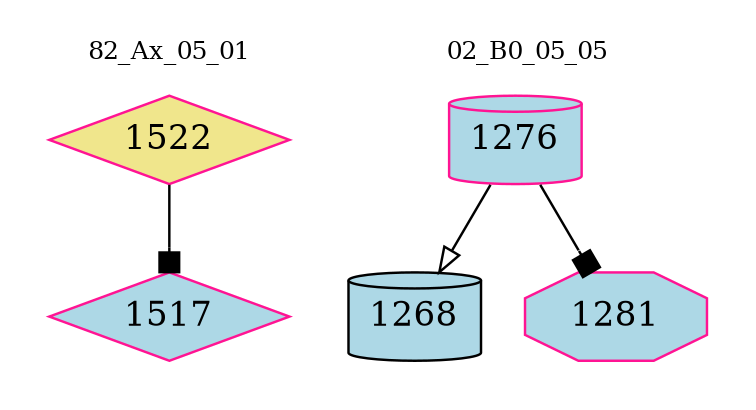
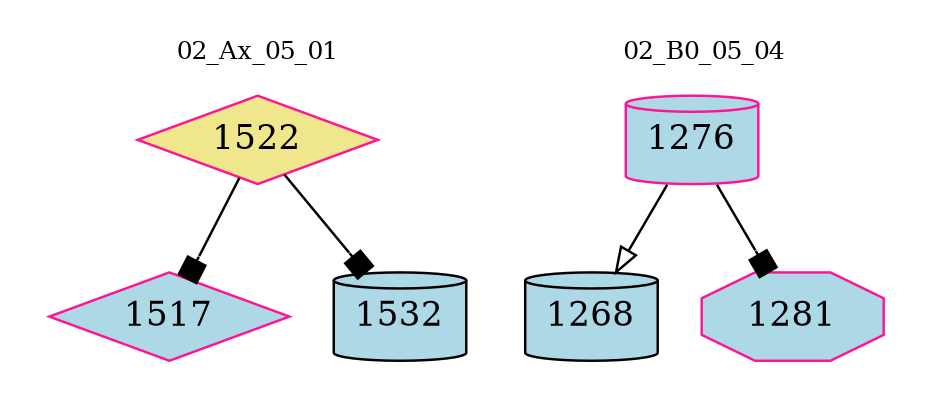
cluster "82_Ax_05_01": label "82_Ax_05_01" -> "02_Ax_05_01"
cluster "02_B0_05_05": label "02_B0_05_05" -> "02_B0_05_04"
node "1532": added
